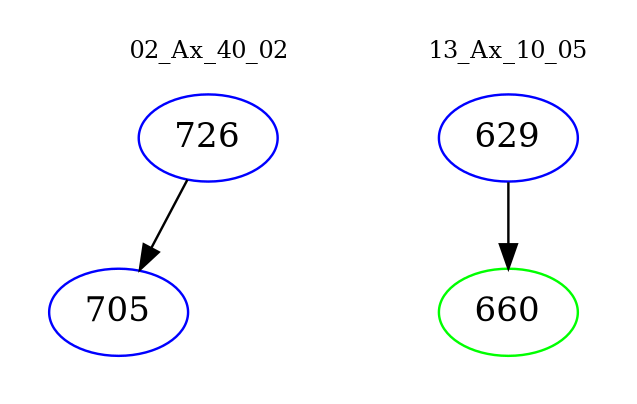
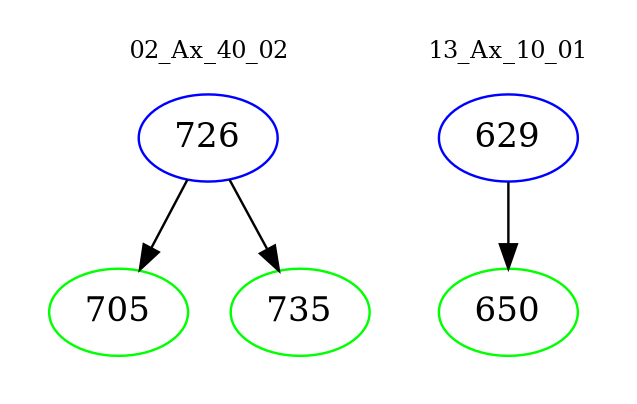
cluster "13_Ax_10_05": label "13_Ax_10_05" -> "13_Ax_10_01"
node "705": color blue -> green
node "735": added
node "660": label "660" -> "650"
